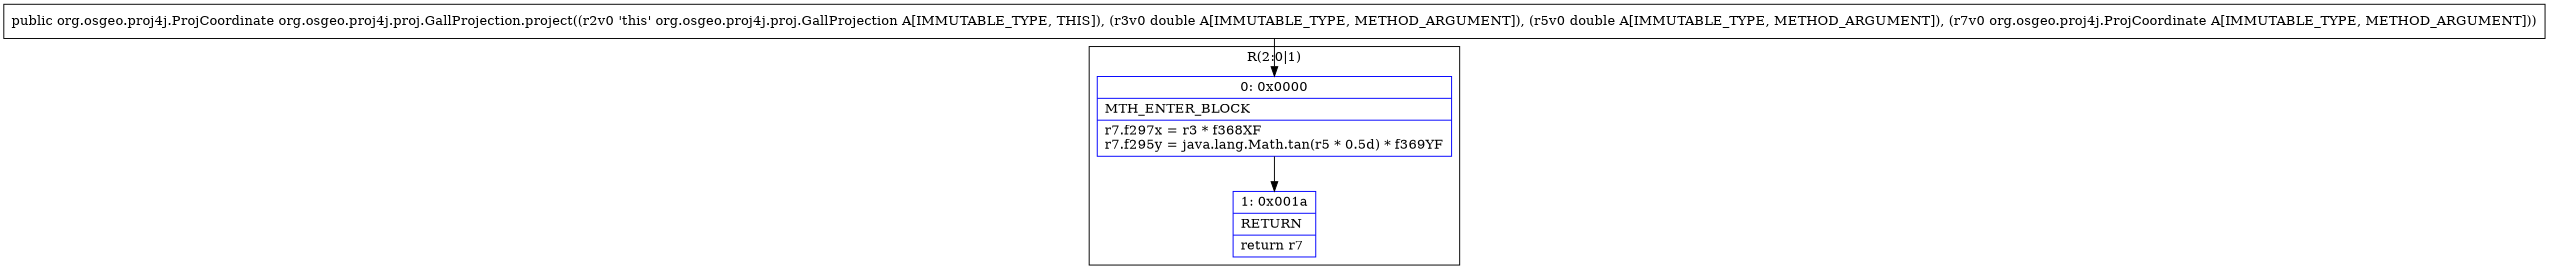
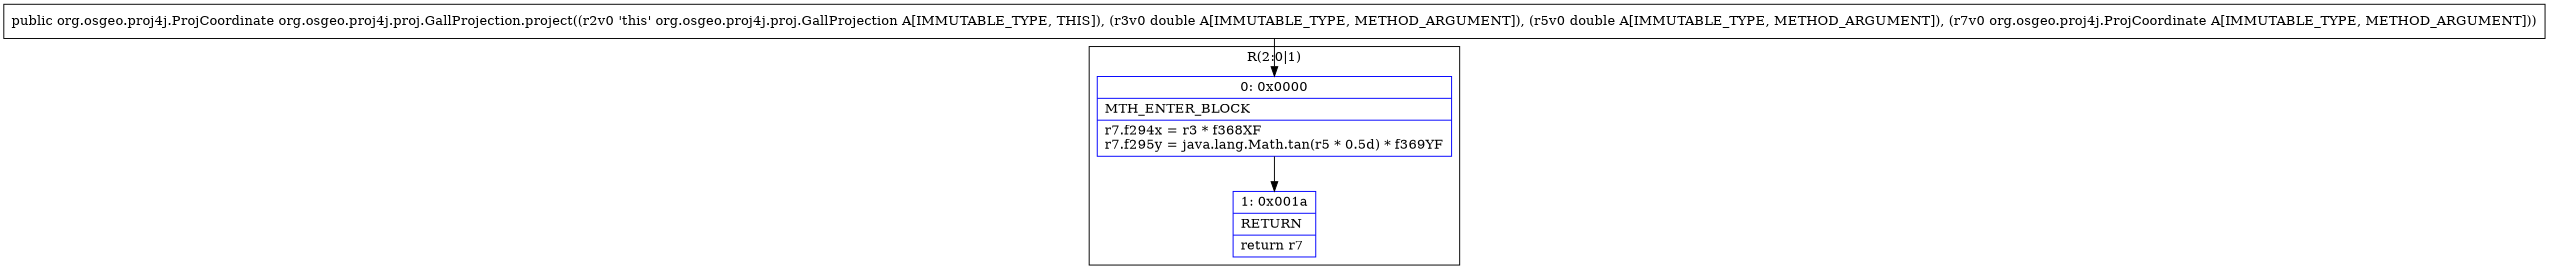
node "0: 0x0000": text "r7.f297x = r3 * f368XF" -> "r7.f294x = r3 * f368XF"
